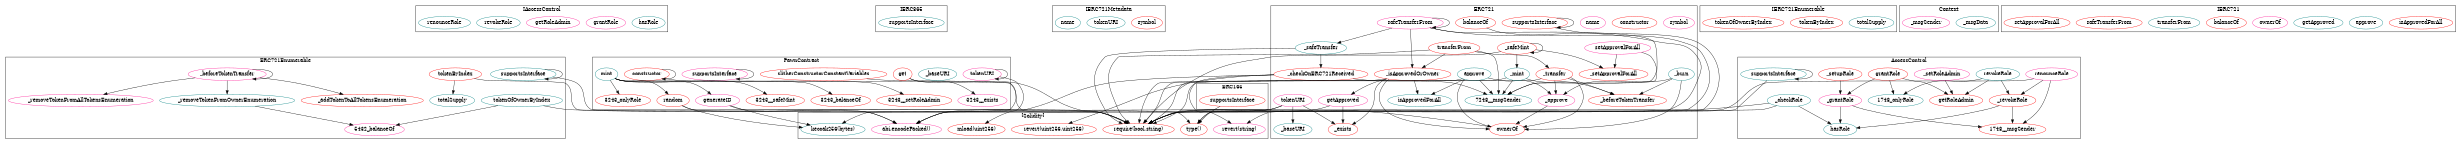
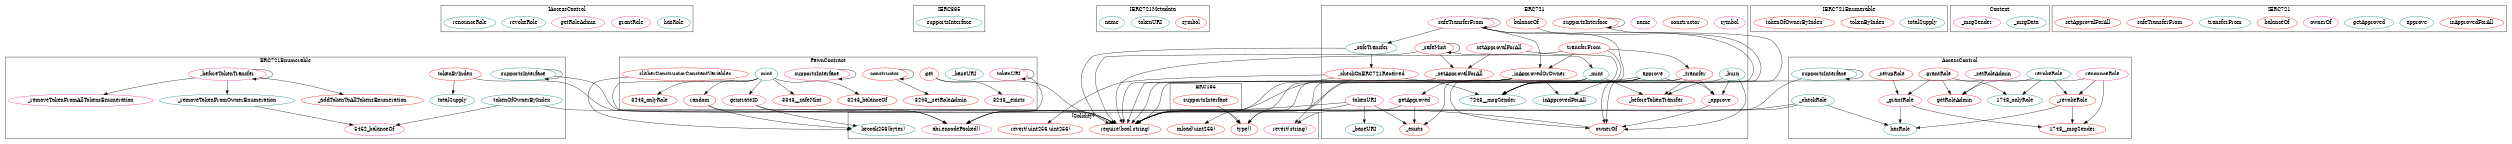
edge "_setApprovalForAll" -> "require(bool,string)": added
node "3243__safeMint": label "3243__safeMint" -> "3343__safeMint"
node "5432_balanceOf": label "5432_balanceOf" -> "5452_balanceOf"
